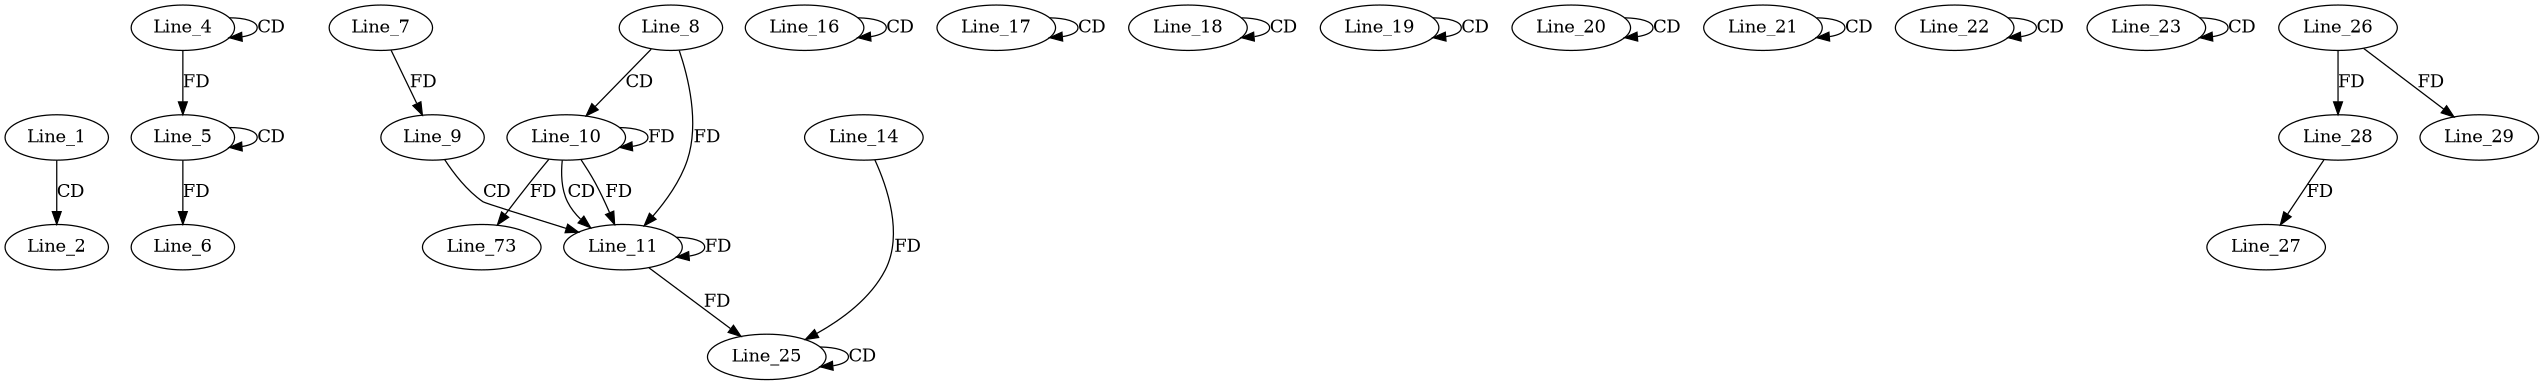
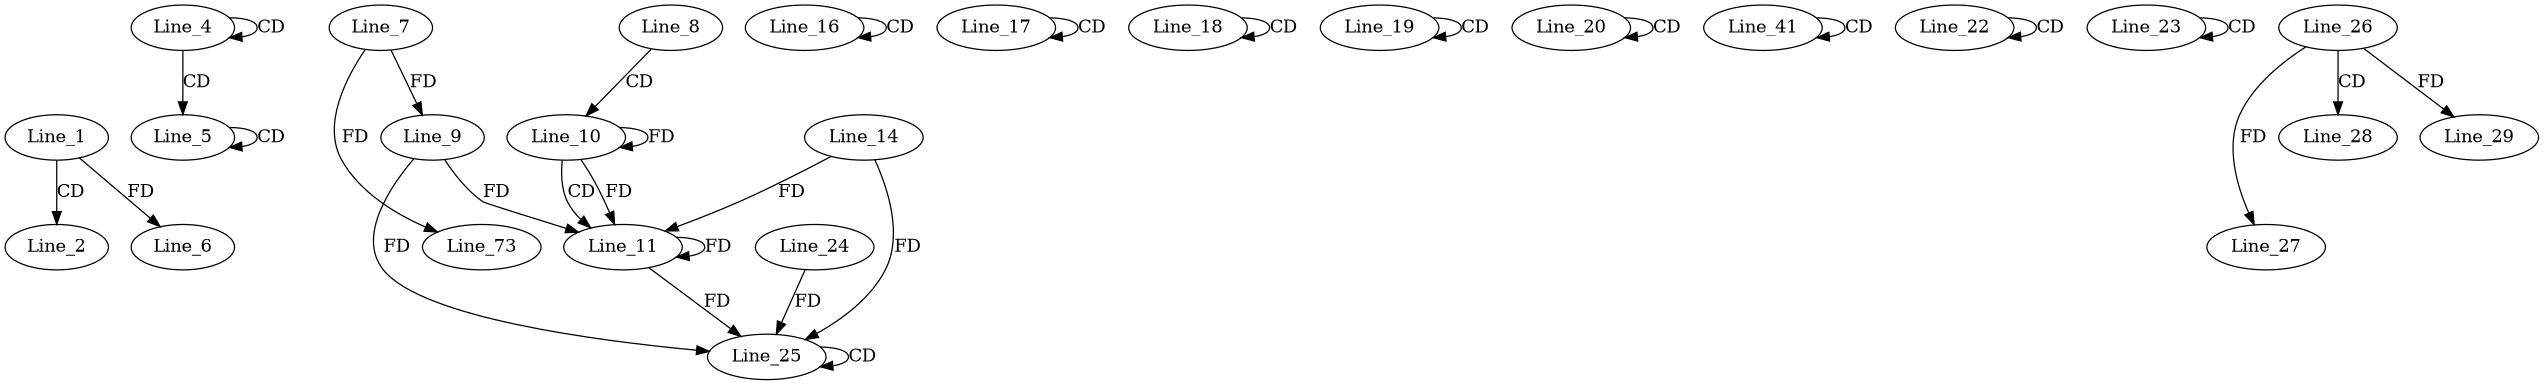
node "Line_21": label "Line_21" -> "Line_41"
edge "Line_4" -> "Line_5": label "FD" -> "CD"
edge "Line_26" -> "Line_28": label "FD" -> "CD"
edge "Line_8" -> "Line_11": now "Line_14" -> "Line_11"
edge "Line_5" -> "Line_6": now "Line_1" -> "Line_6"
edge "Line_10" -> "Line_73": now "Line_7" -> "Line_73"
edge "Line_28" -> "Line_27": now "Line_26" -> "Line_27"
edge "Line_9" -> "Line_11": label "CD" -> "FD"
node "Line_24": added
edge "Line_9" -> "Line_25": added, label "FD"
